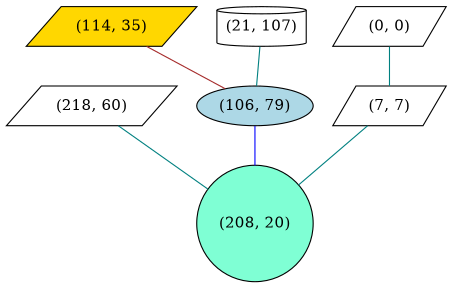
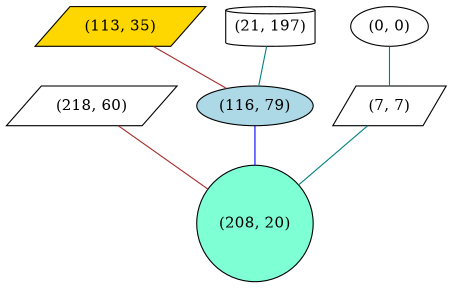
node "(114, 35)": label "(114, 35)" -> "(113, 35)"
node "(21, 107)": label "(21, 107)" -> "(21, 197)"
node "(0, 0)": shape parallelogram -> ellipse
node "(106, 79)": label "(106, 79)" -> "(116, 79)"
edge "(218, 60)" -- "(208, 20)": color teal -> brown
